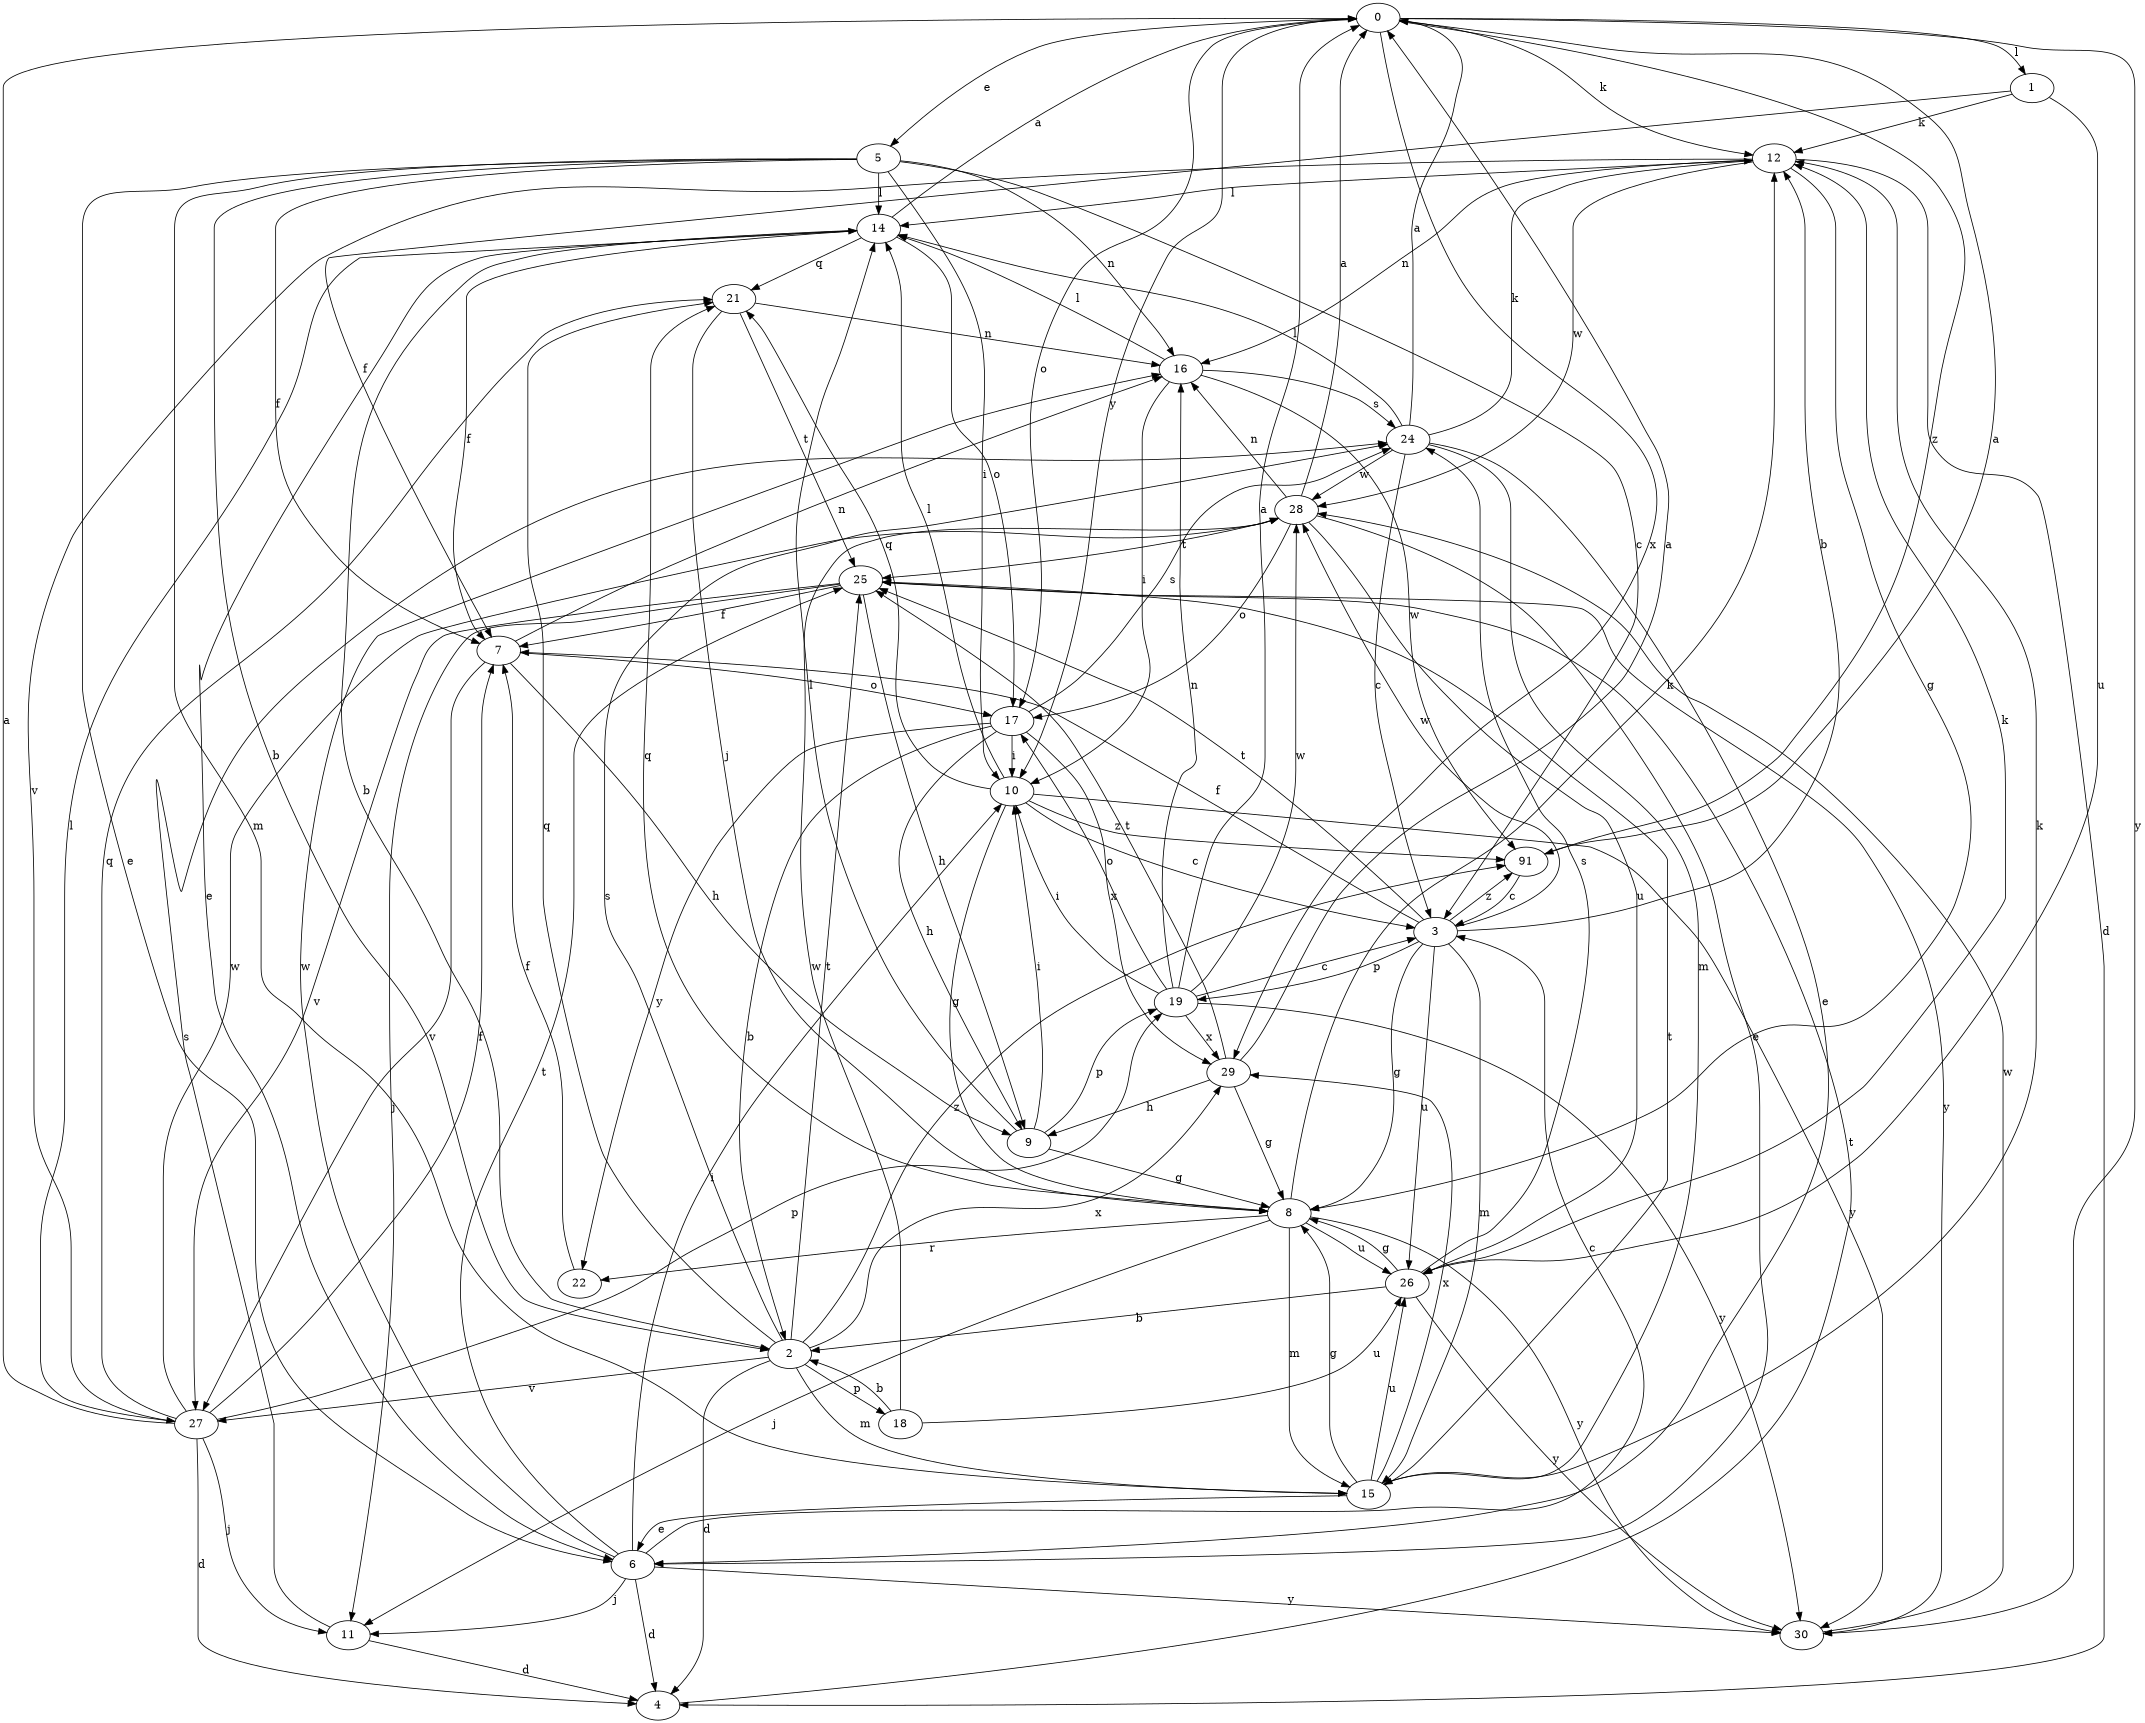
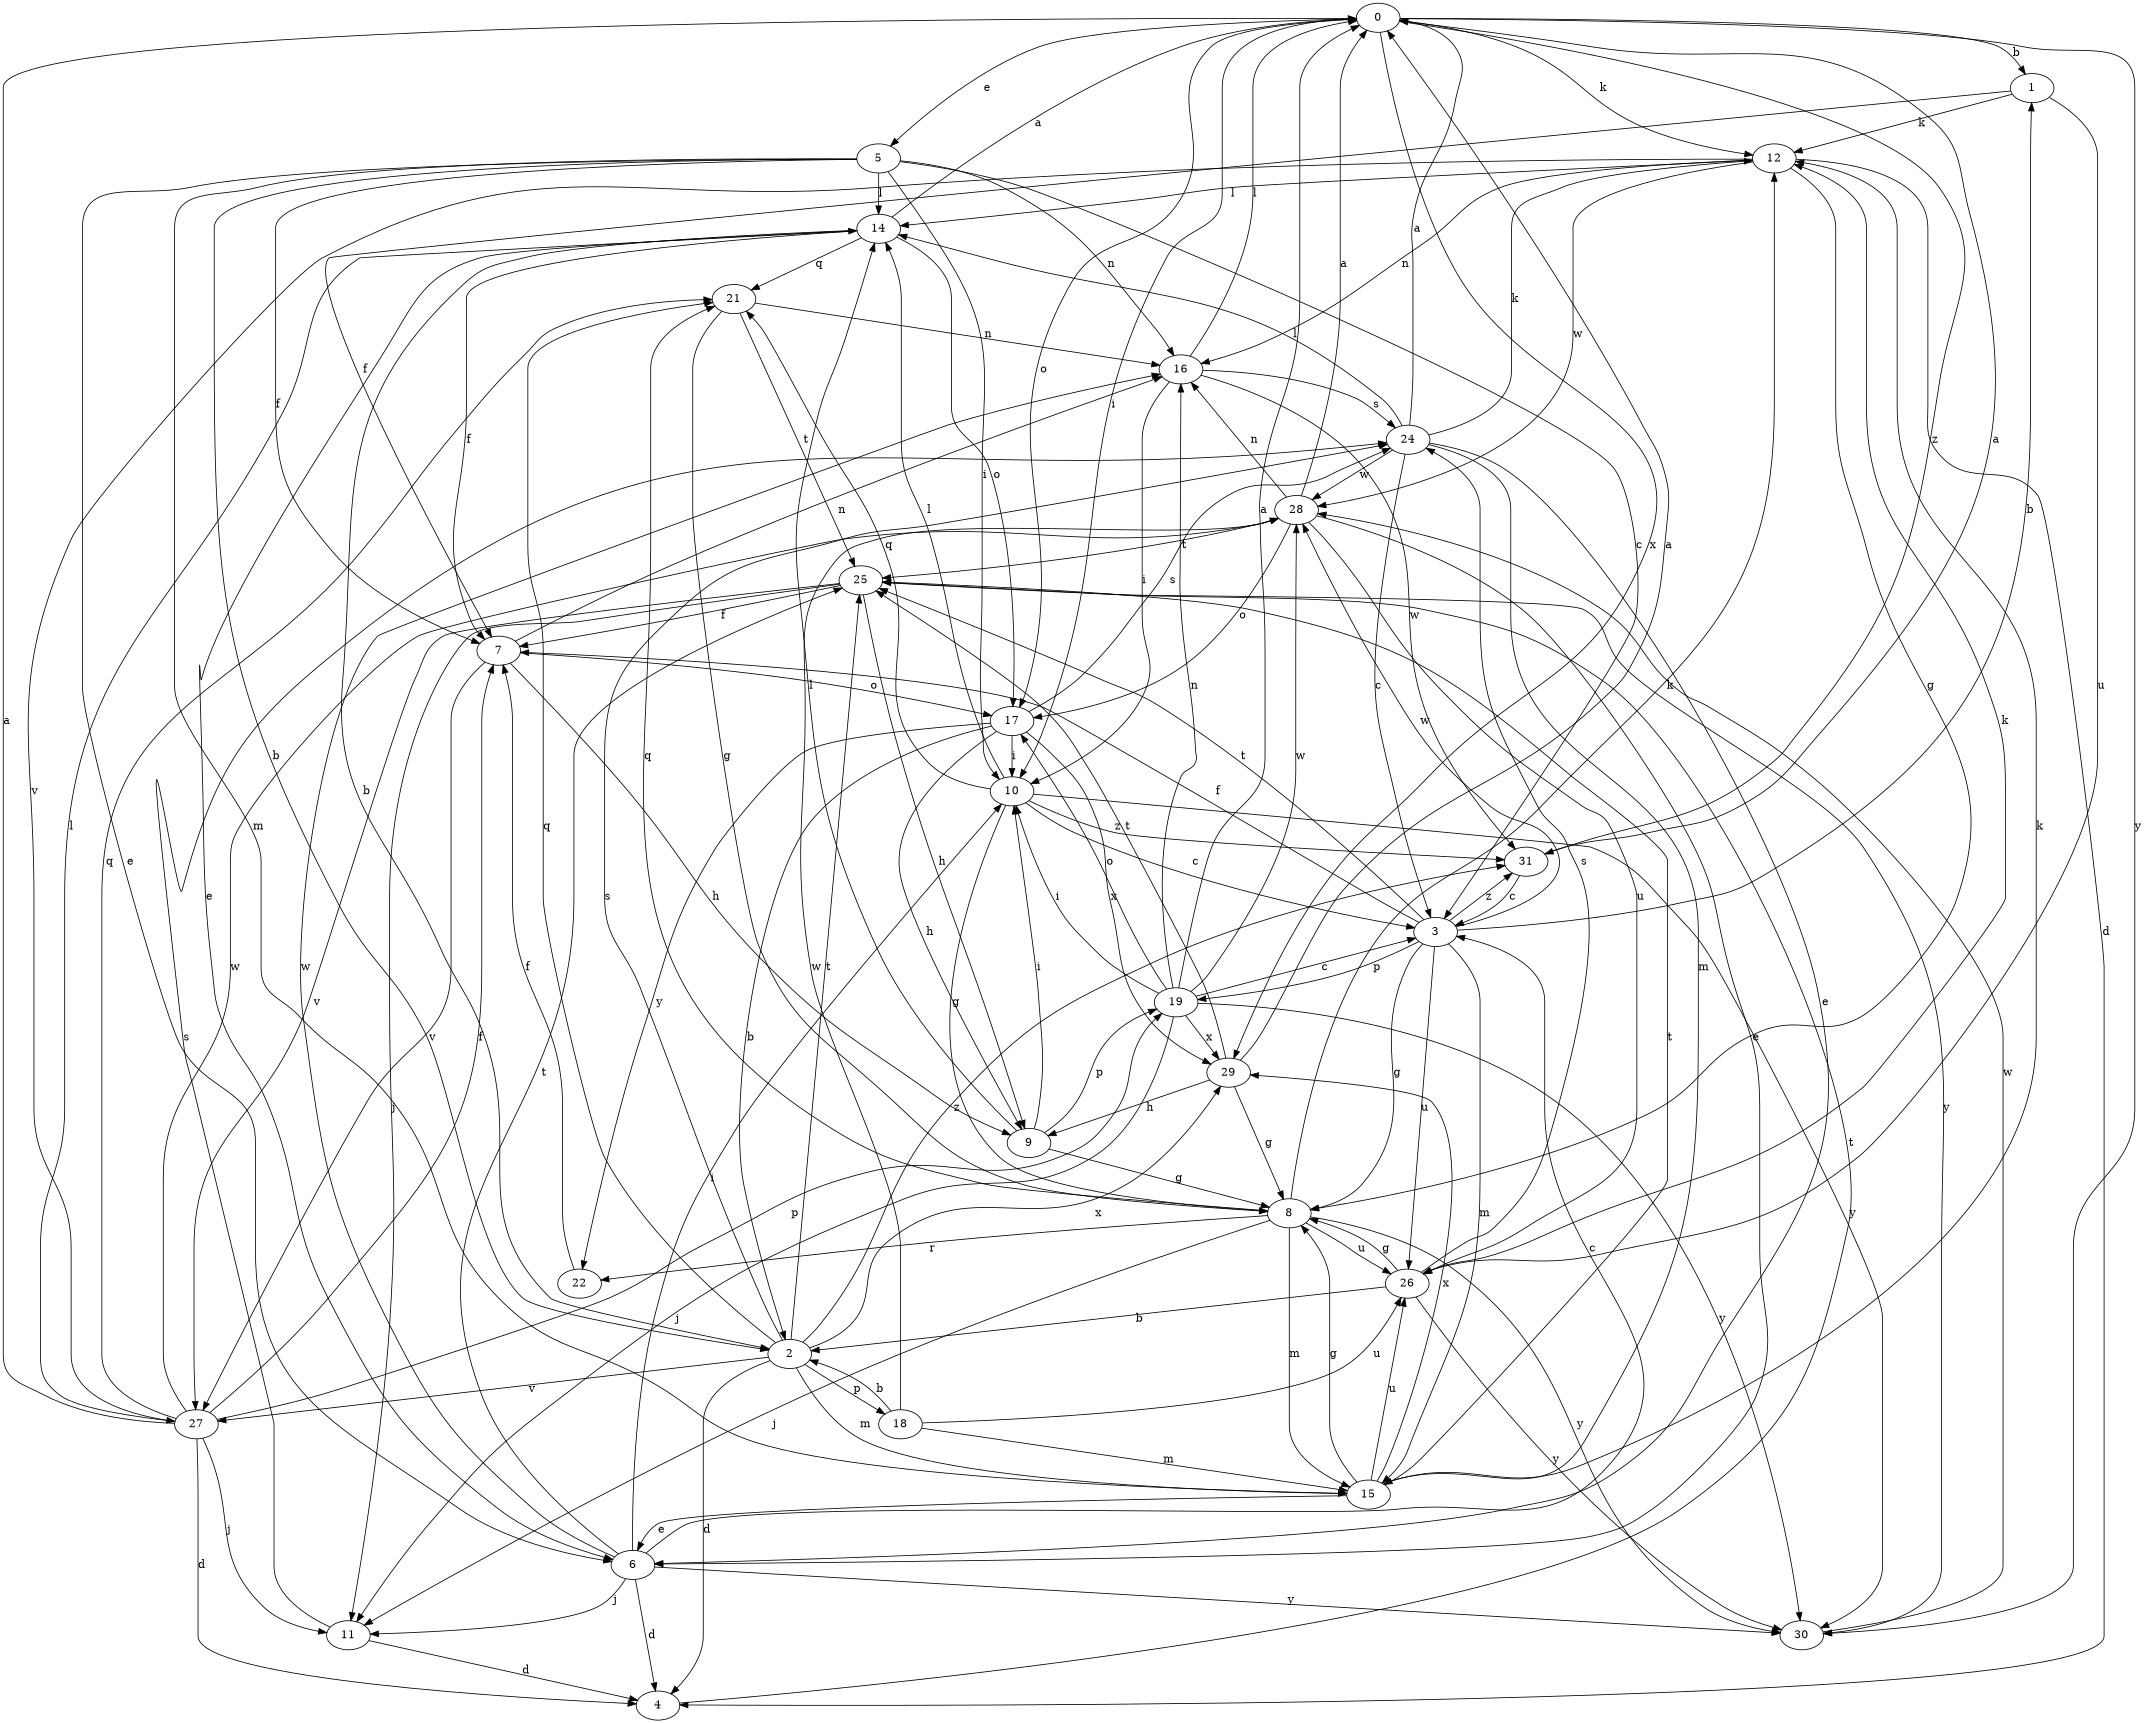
edge "0" -> "1": label "l" -> "b"
edge "16" -> "14": now "16" -> "0"
edge "0" -> "10": label "y" -> "i"
edge "3" -> "12": now "3" -> "1"
edge "21" -> "8": label "j" -> "g"
node "91": label "91" -> "31"
edge "19" -> "11": added, label "j"
edge "18" -> "15": added, label "m"
